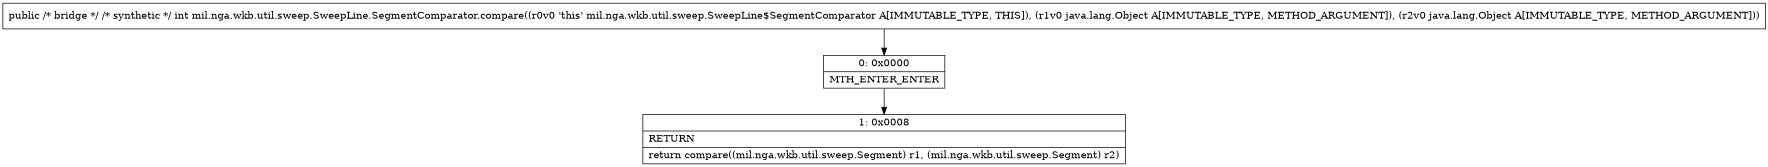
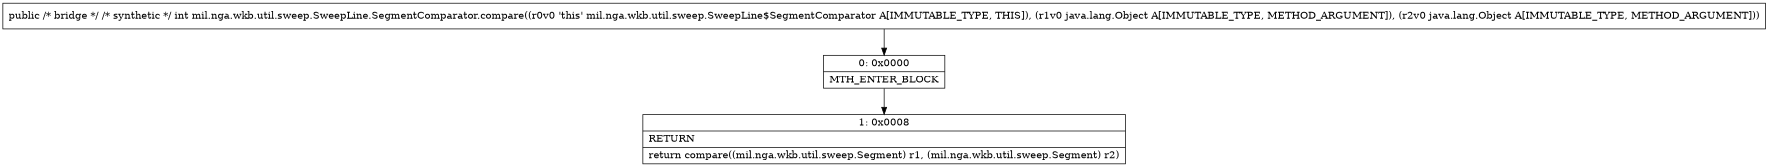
node "0: 0x0000": text "MTH_ENTER_ENTER" -> "MTH_ENTER_BLOCK"
